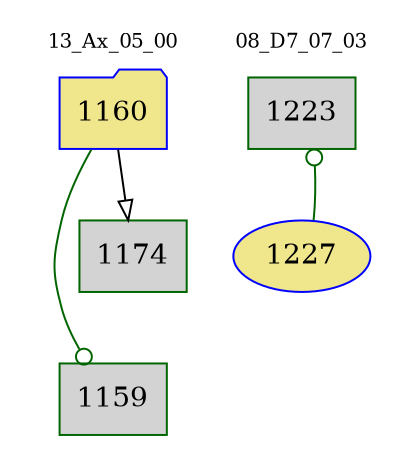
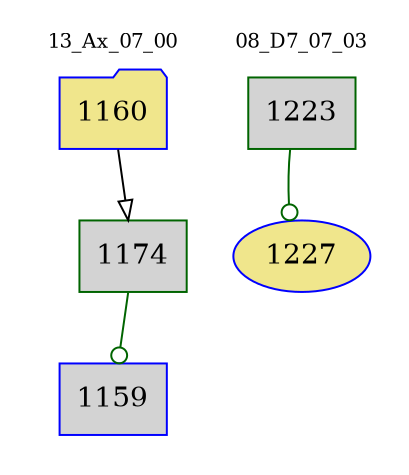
cluster "13_Ax_05_00": label "13_Ax_05_00" -> "13_Ax_07_00"
edge "1227" -> "1223": reversed
edge "1160" -> "1159": now "1174" -> "1159"
node "1159": color darkgreen -> blue
